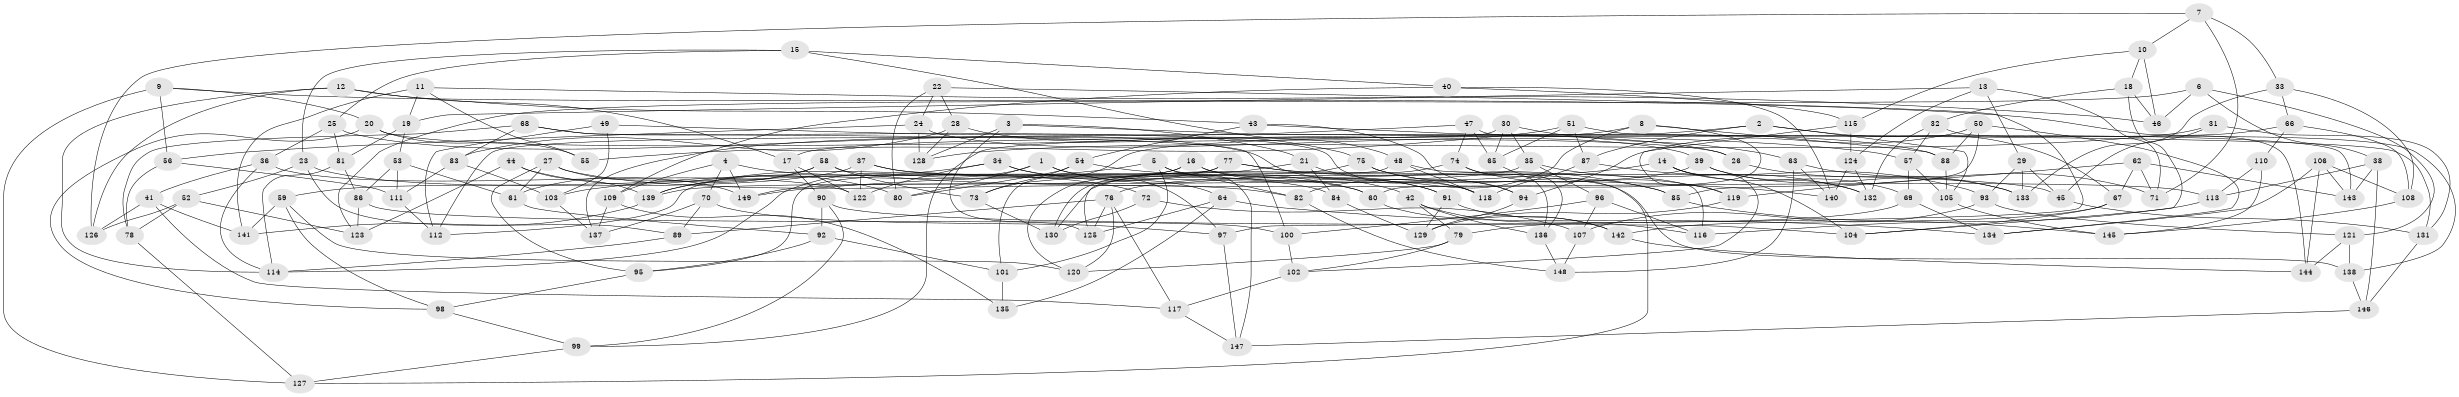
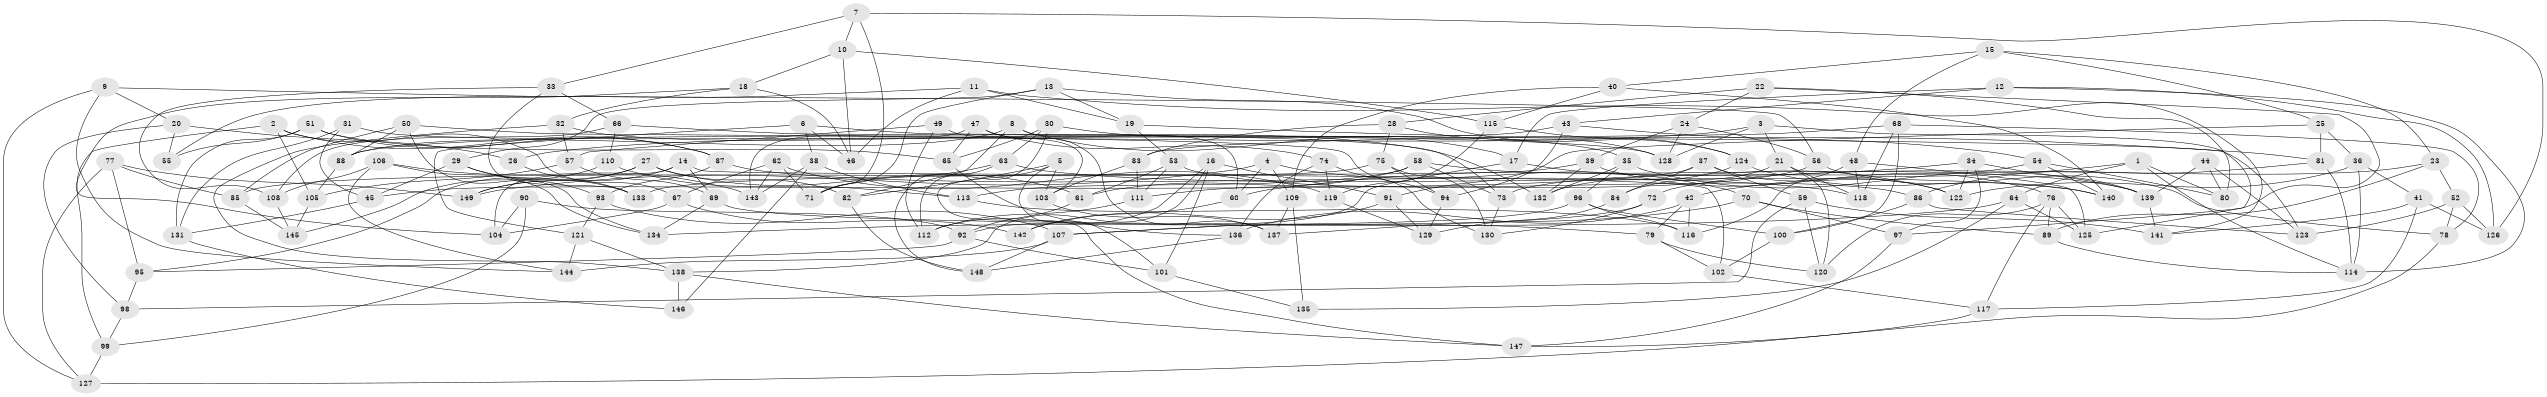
edge "17" -- "90": now "17" -- "92"
edge "142" -- "144": now "107" -- "144"
edge "146" -- "147": now "138" -- "147"
